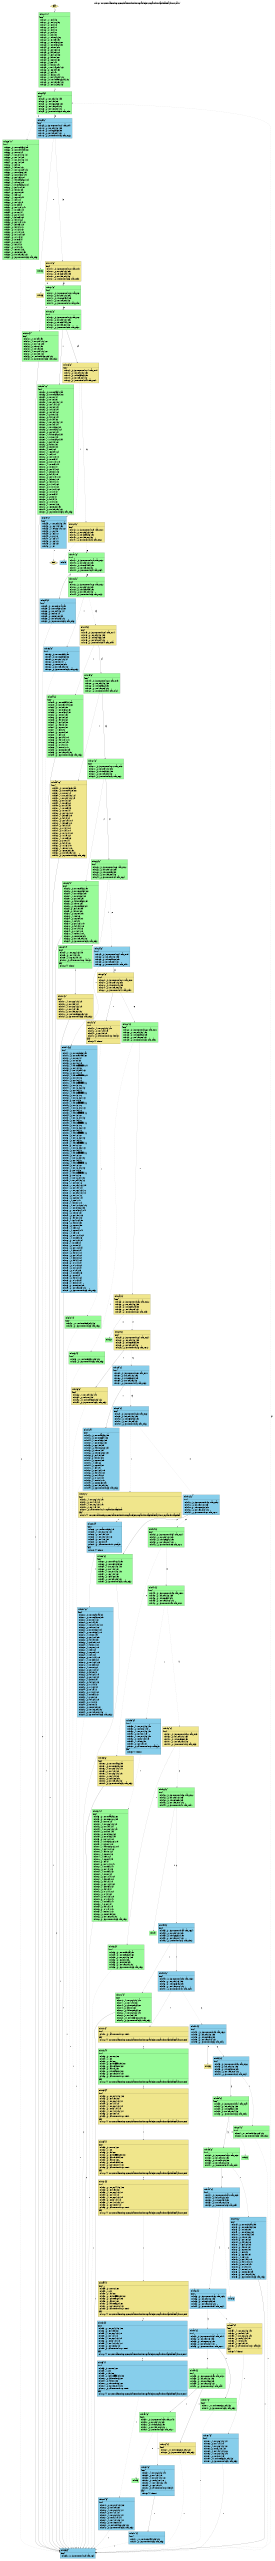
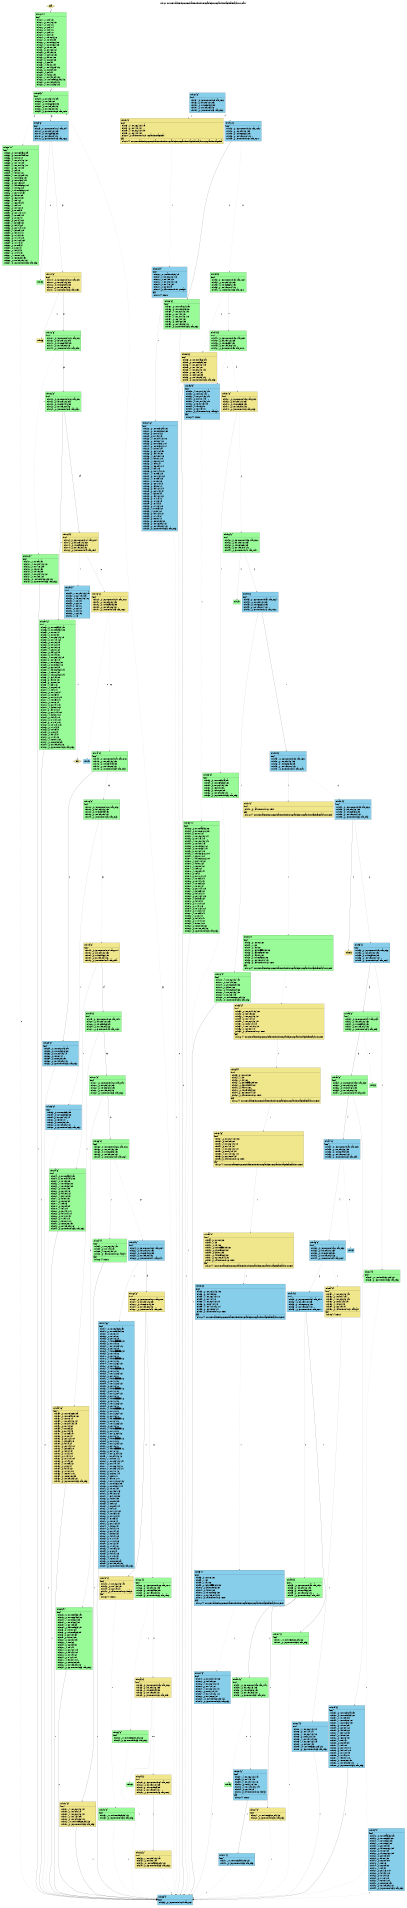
node "0x4018db [28]": removed
